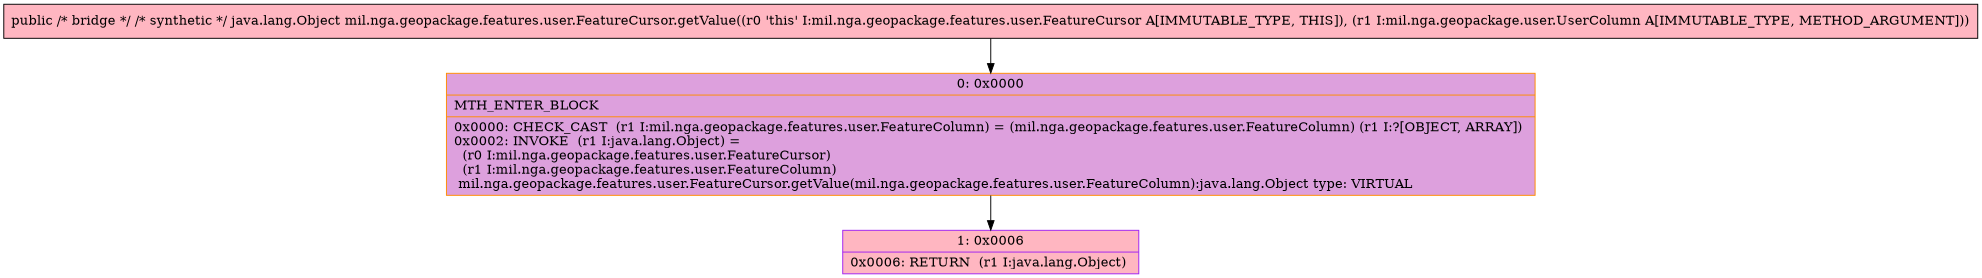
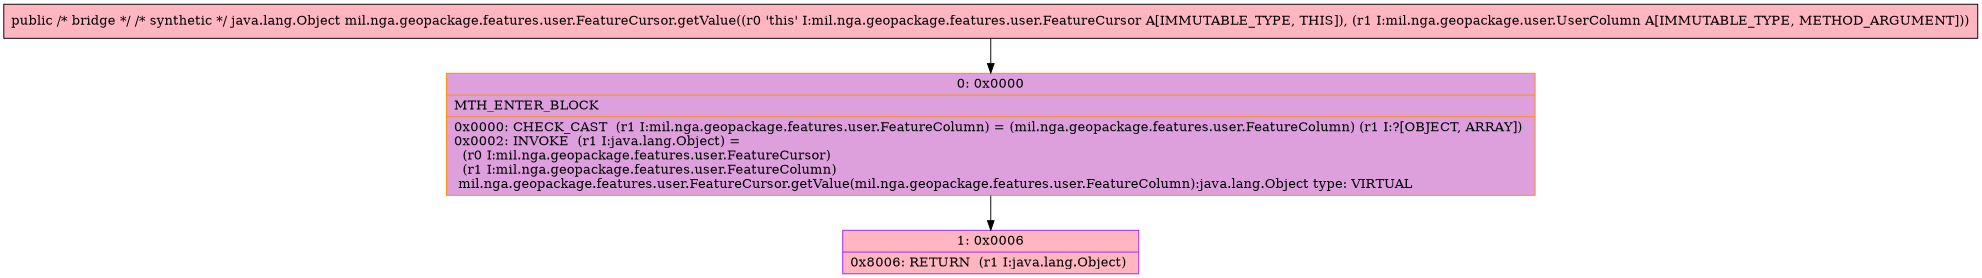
node "1: 0x0006": text "0x0006: RETURN  (r1 I:java.lang.Object)" -> "0x8006: RETURN  (r1 I:java.lang.Object)"
